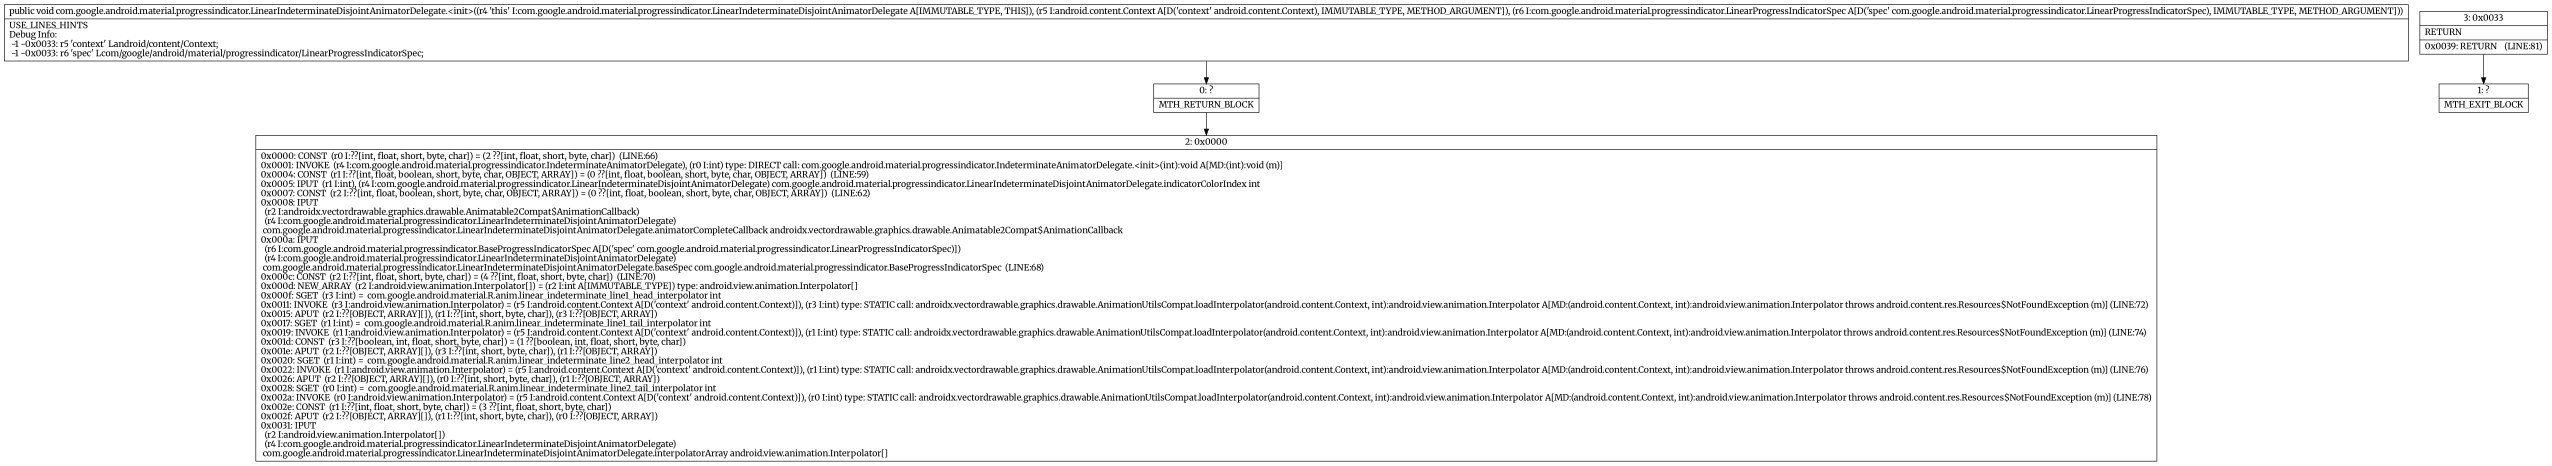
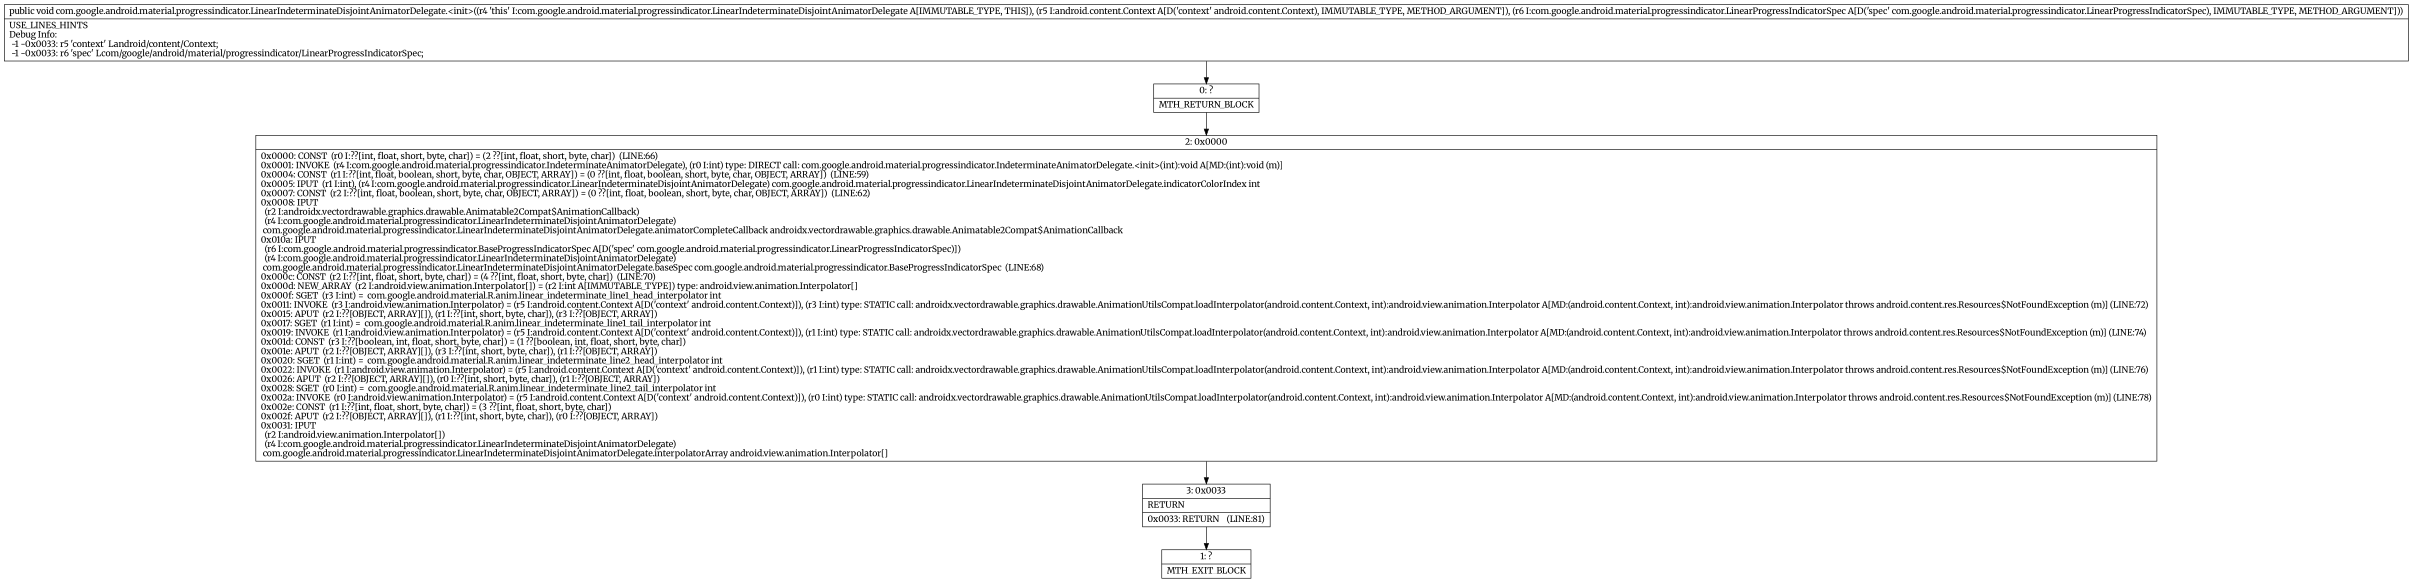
node "3: 0x0033": text "0x0039: RETURN    (LINE:81)" -> "0x0033: RETURN    (LINE:81)"
node "2: 0x0000": text "0x000a: IPUT" -> "0x010a: IPUT"
edge "2: 0x0000" -> "3: 0x0033": added
